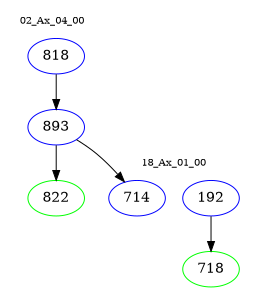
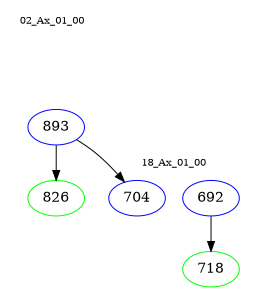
cluster "02_Ax_04_00": label "02_Ax_04_00" -> "02_Ax_01_00"
node "818": removed
node "822": label "822" -> "826"
node "714": label "714" -> "704"
node "192": label "192" -> "692"
